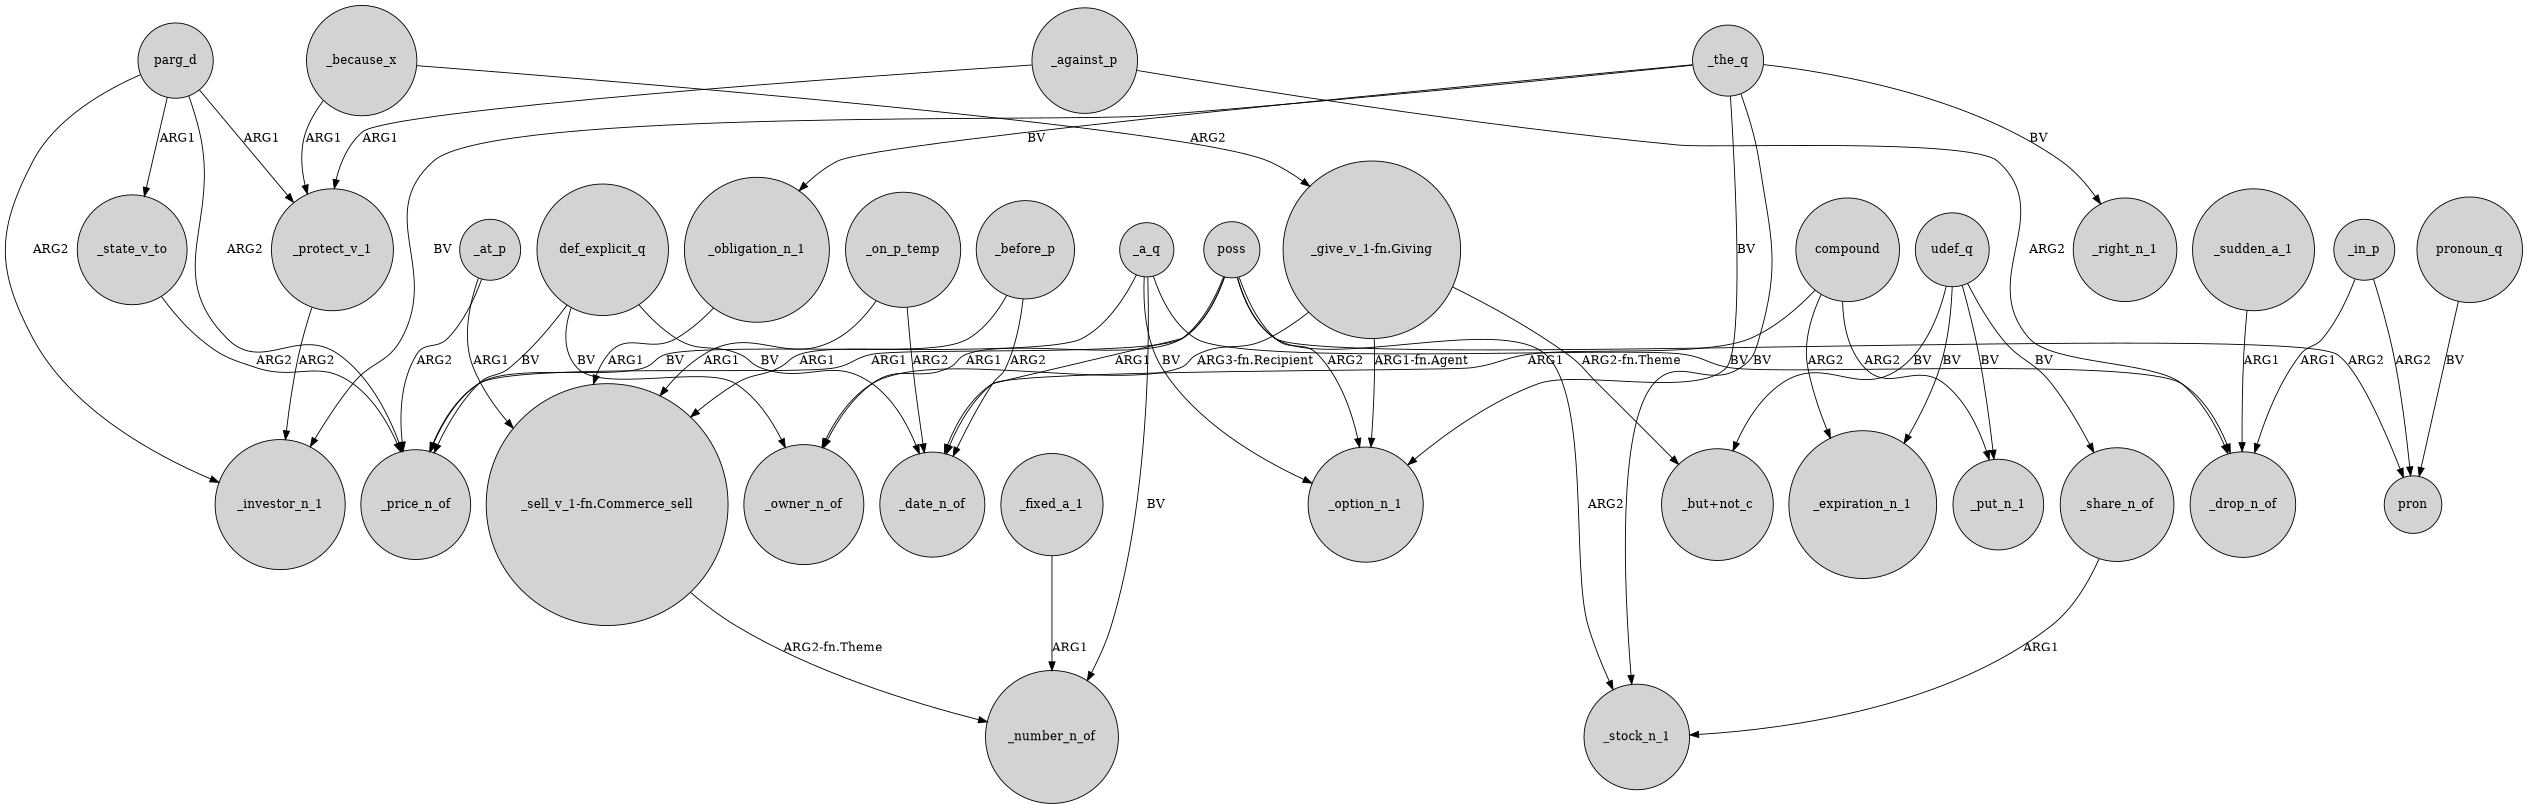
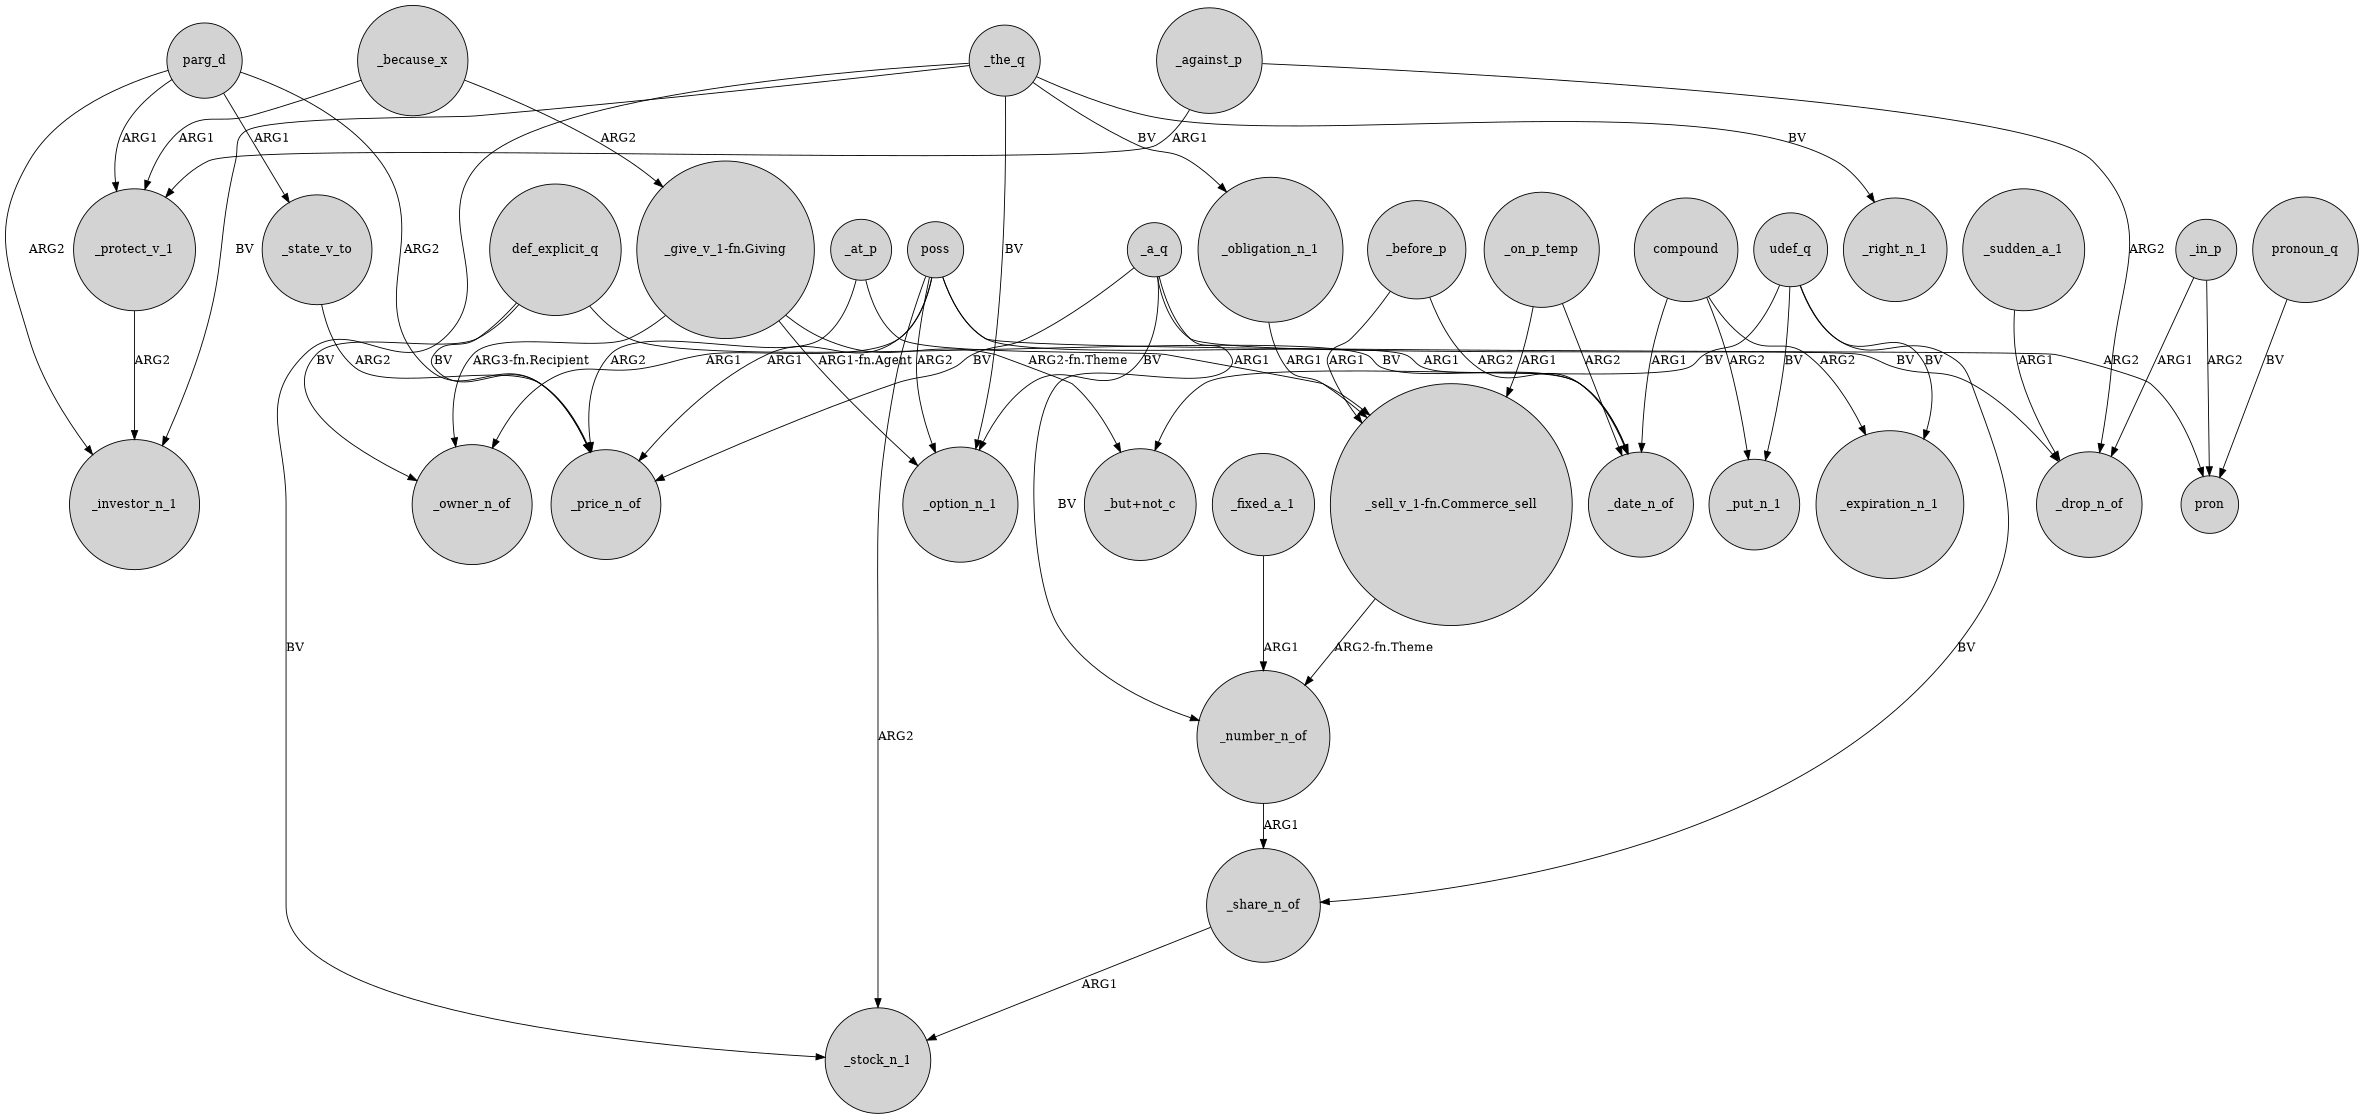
edge "_number_n_of" -> "_share_n_of": added, label "ARG1"
